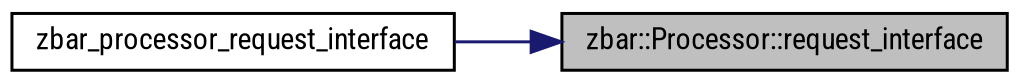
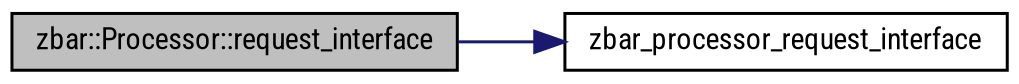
edge "zbar_processor_request_interface" -> "zbar::Processor::request_interface": reversed
